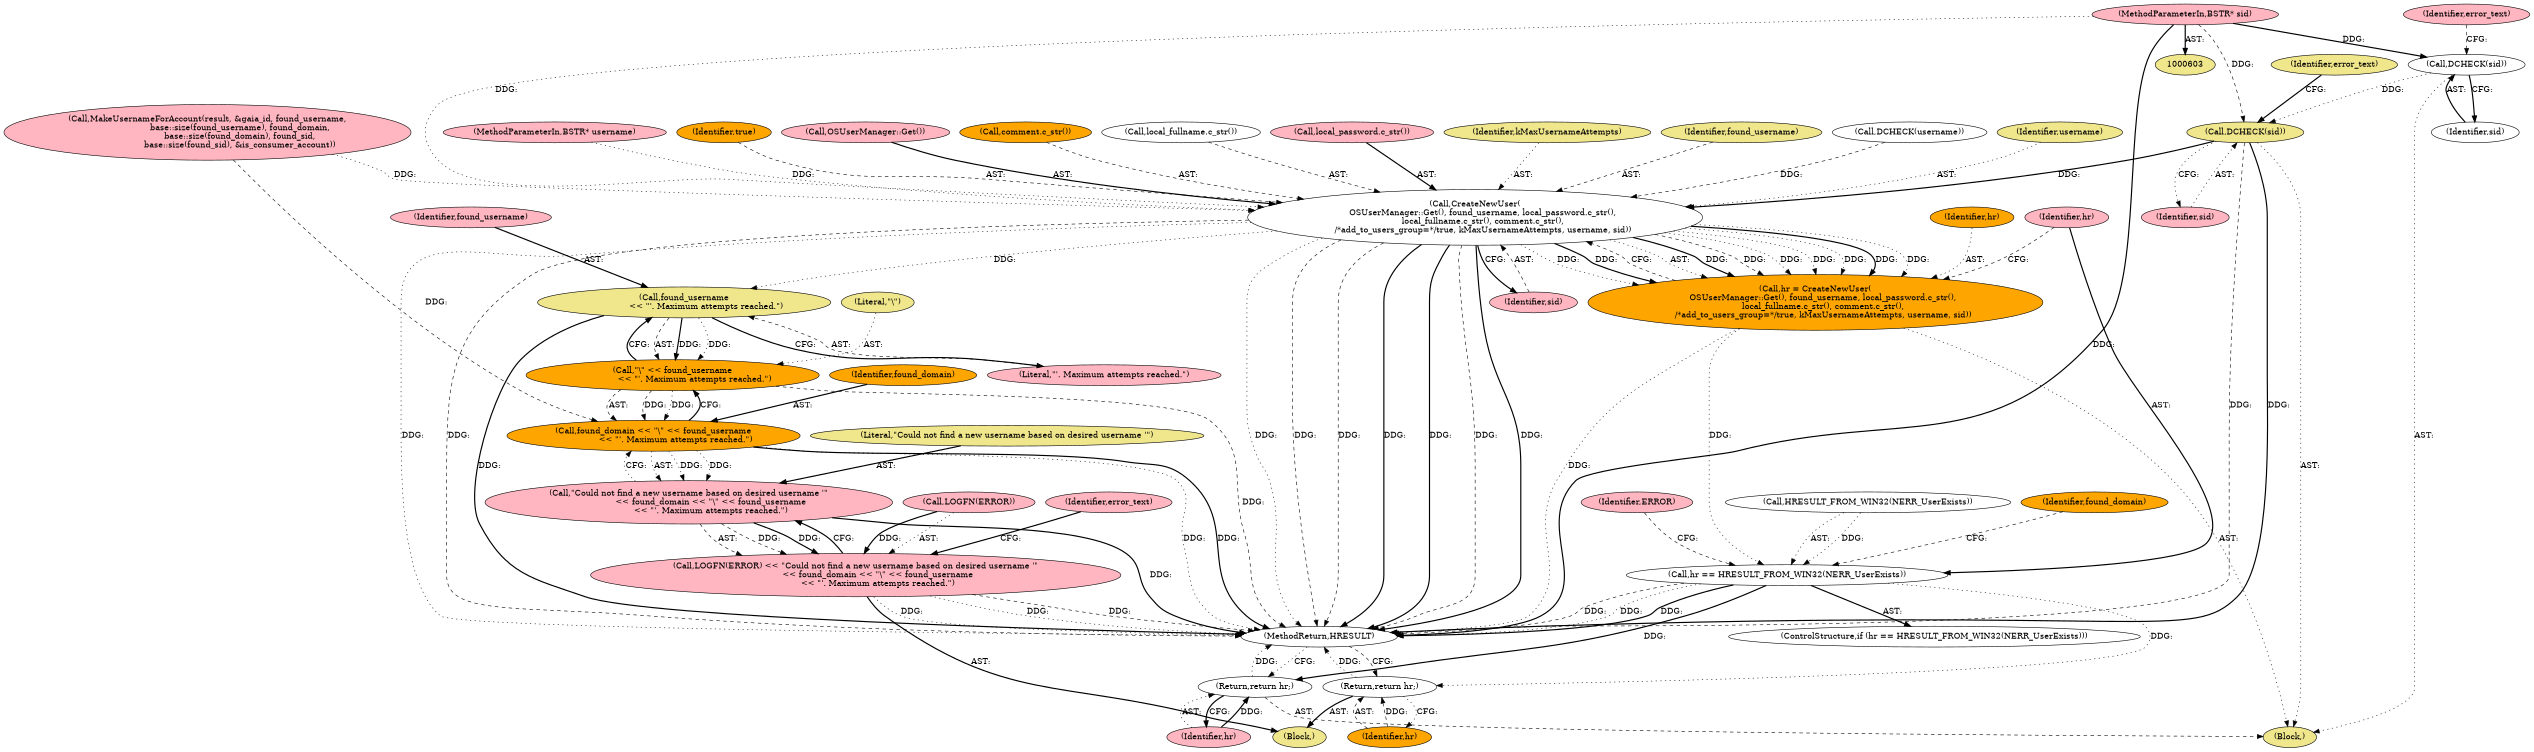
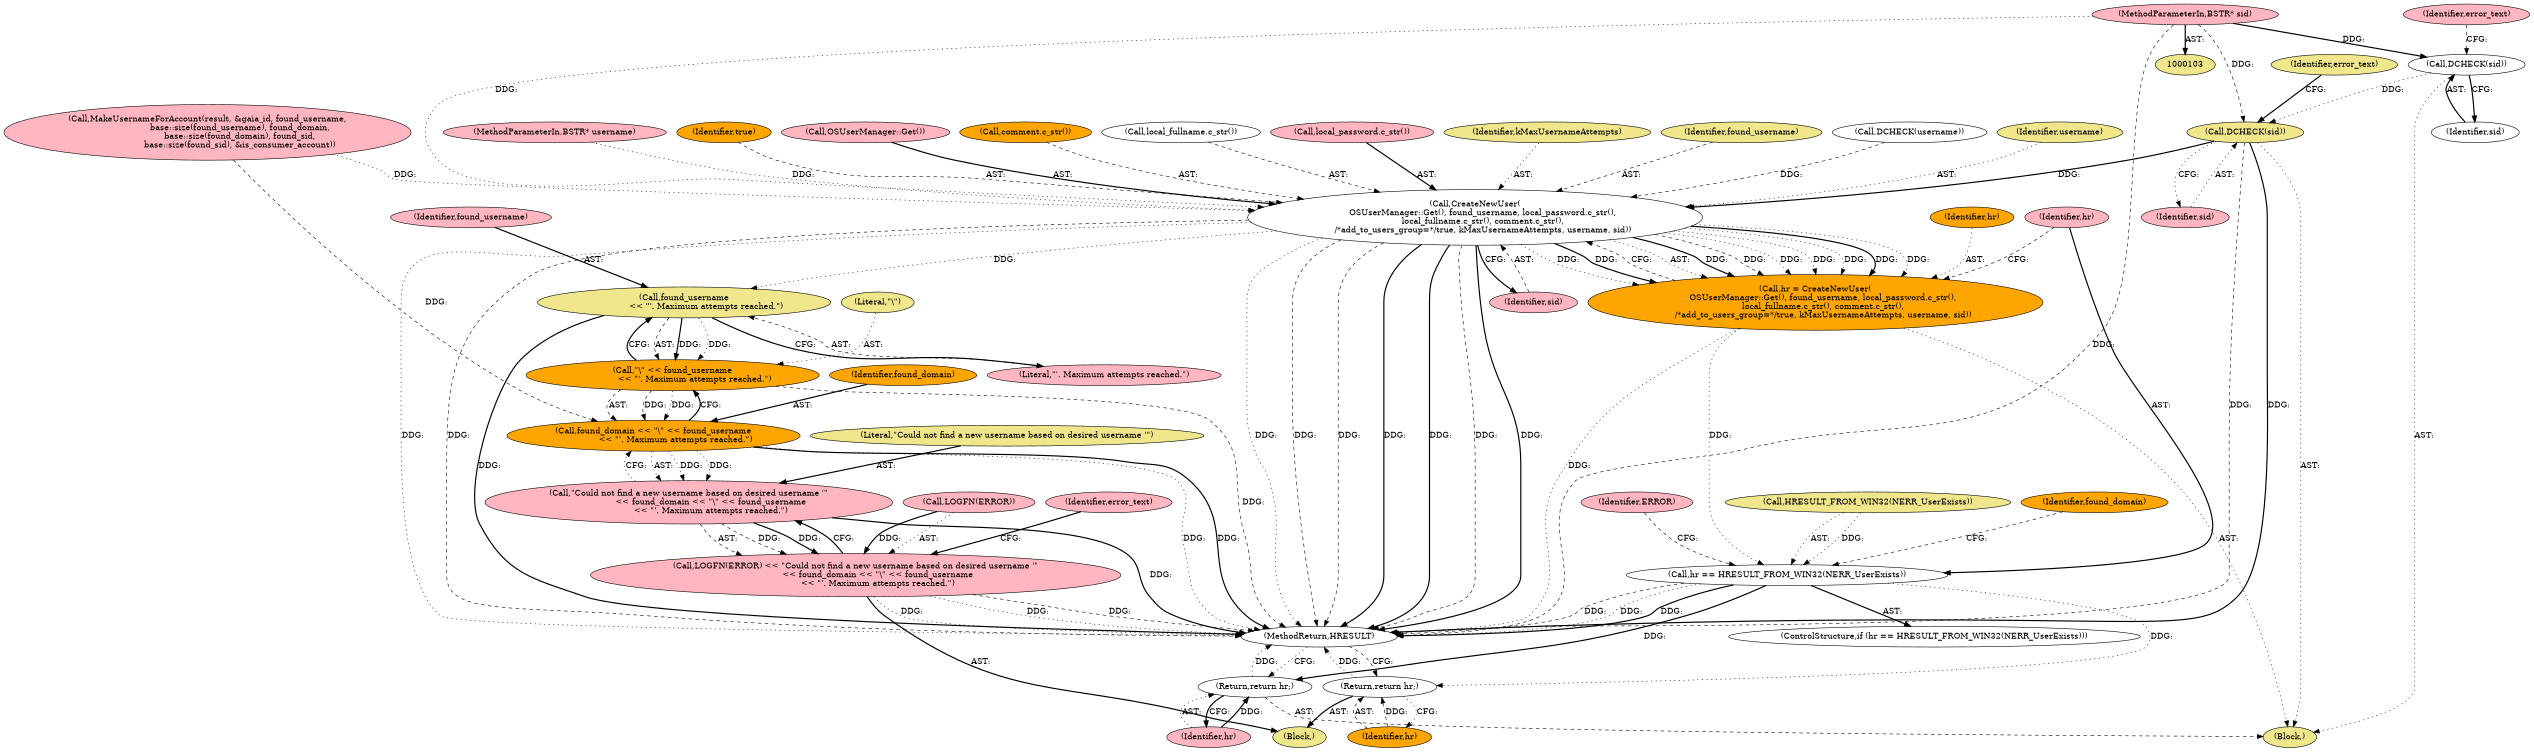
node "1000603": label "1000603" -> "1000103"
edge "(MethodParameterIn,BSTR* sid)" -> "(MethodReturn,HRESULT)": style bold -> dashed
node "(Call,HRESULT_FROM_WIN32(NERR_UserExists))": fillcolor white -> khaki
